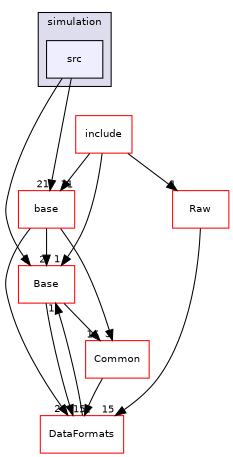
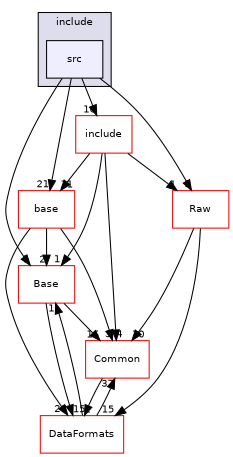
cluster "simulation": label "simulation" -> "include"
edge "src" -> "include": added
edge "src" -> "Raw": added
edge "include" -> "Common": added
edge "Raw" -> "Common": added
edge "DataFormats" -> "Common": added
